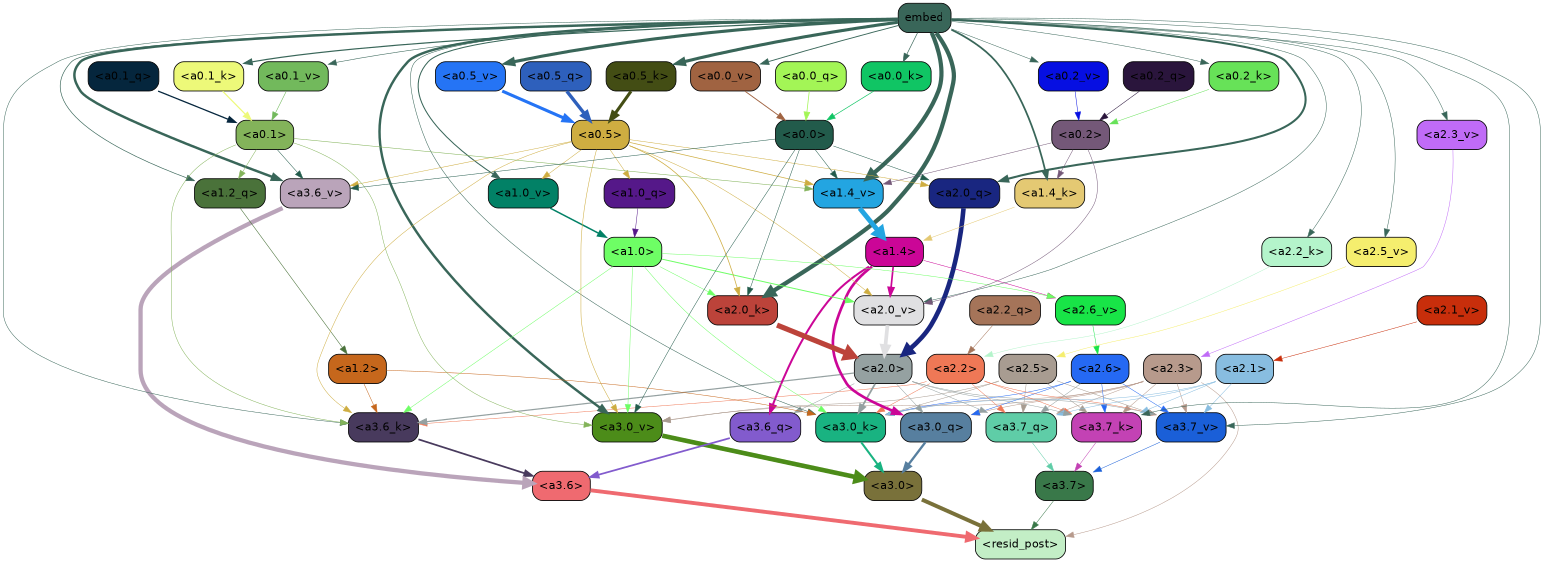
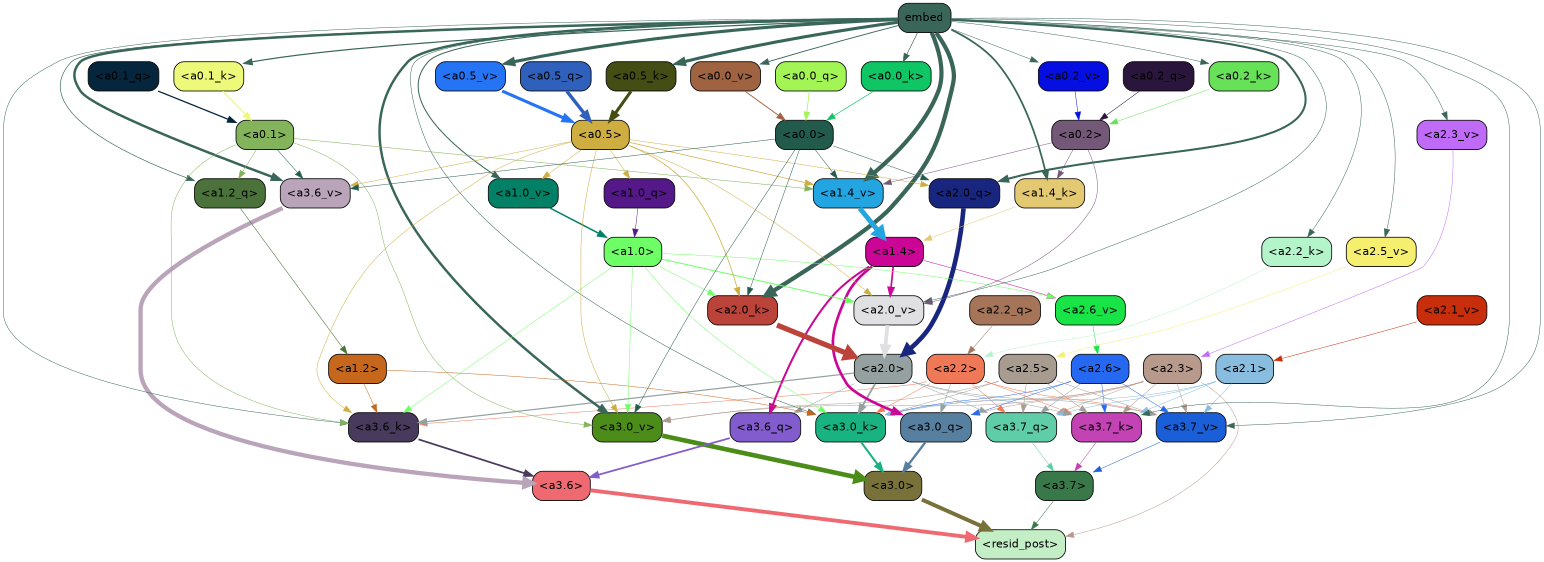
node "<a0.1_v>": removed
edge "<a2.0>" -> "<a3.0_q>": now "<a2.2>" -> "<a3.0_q>"
